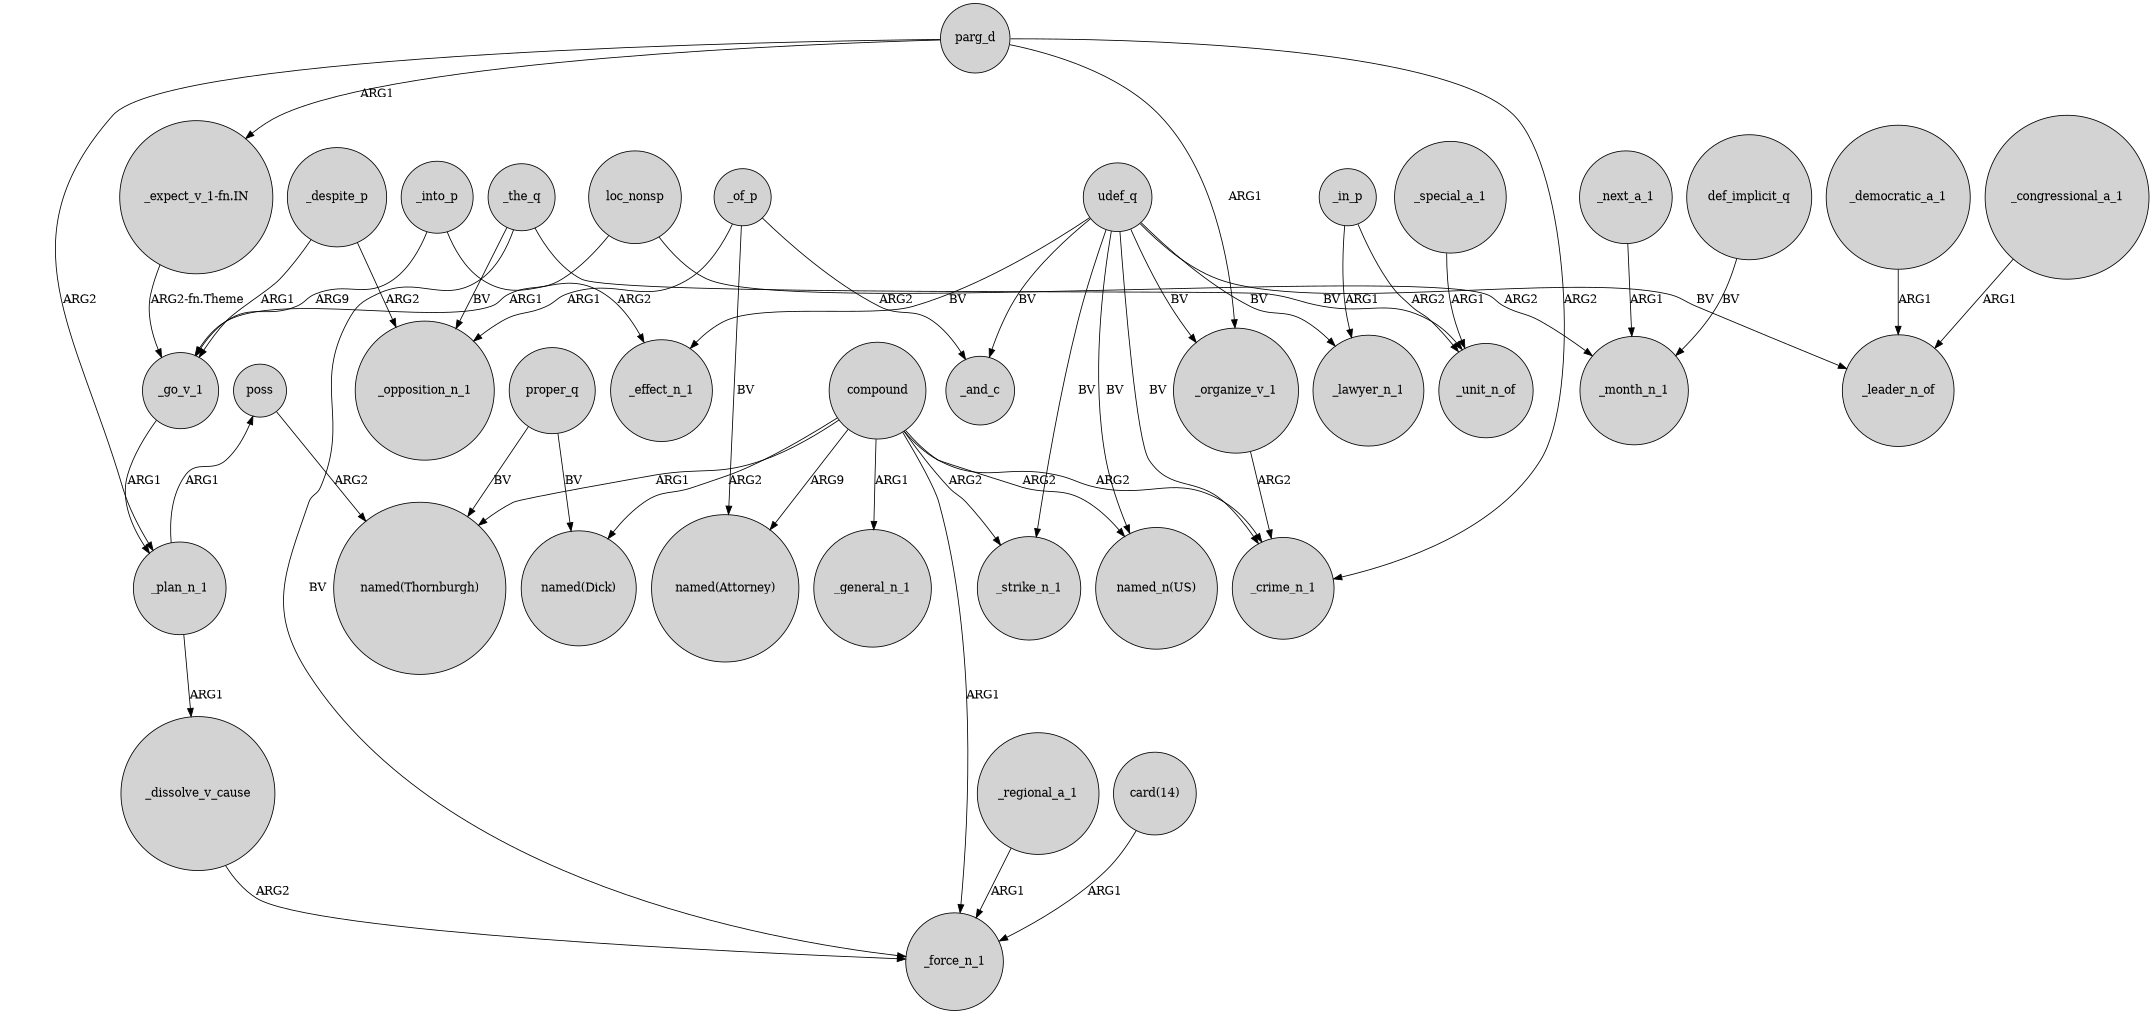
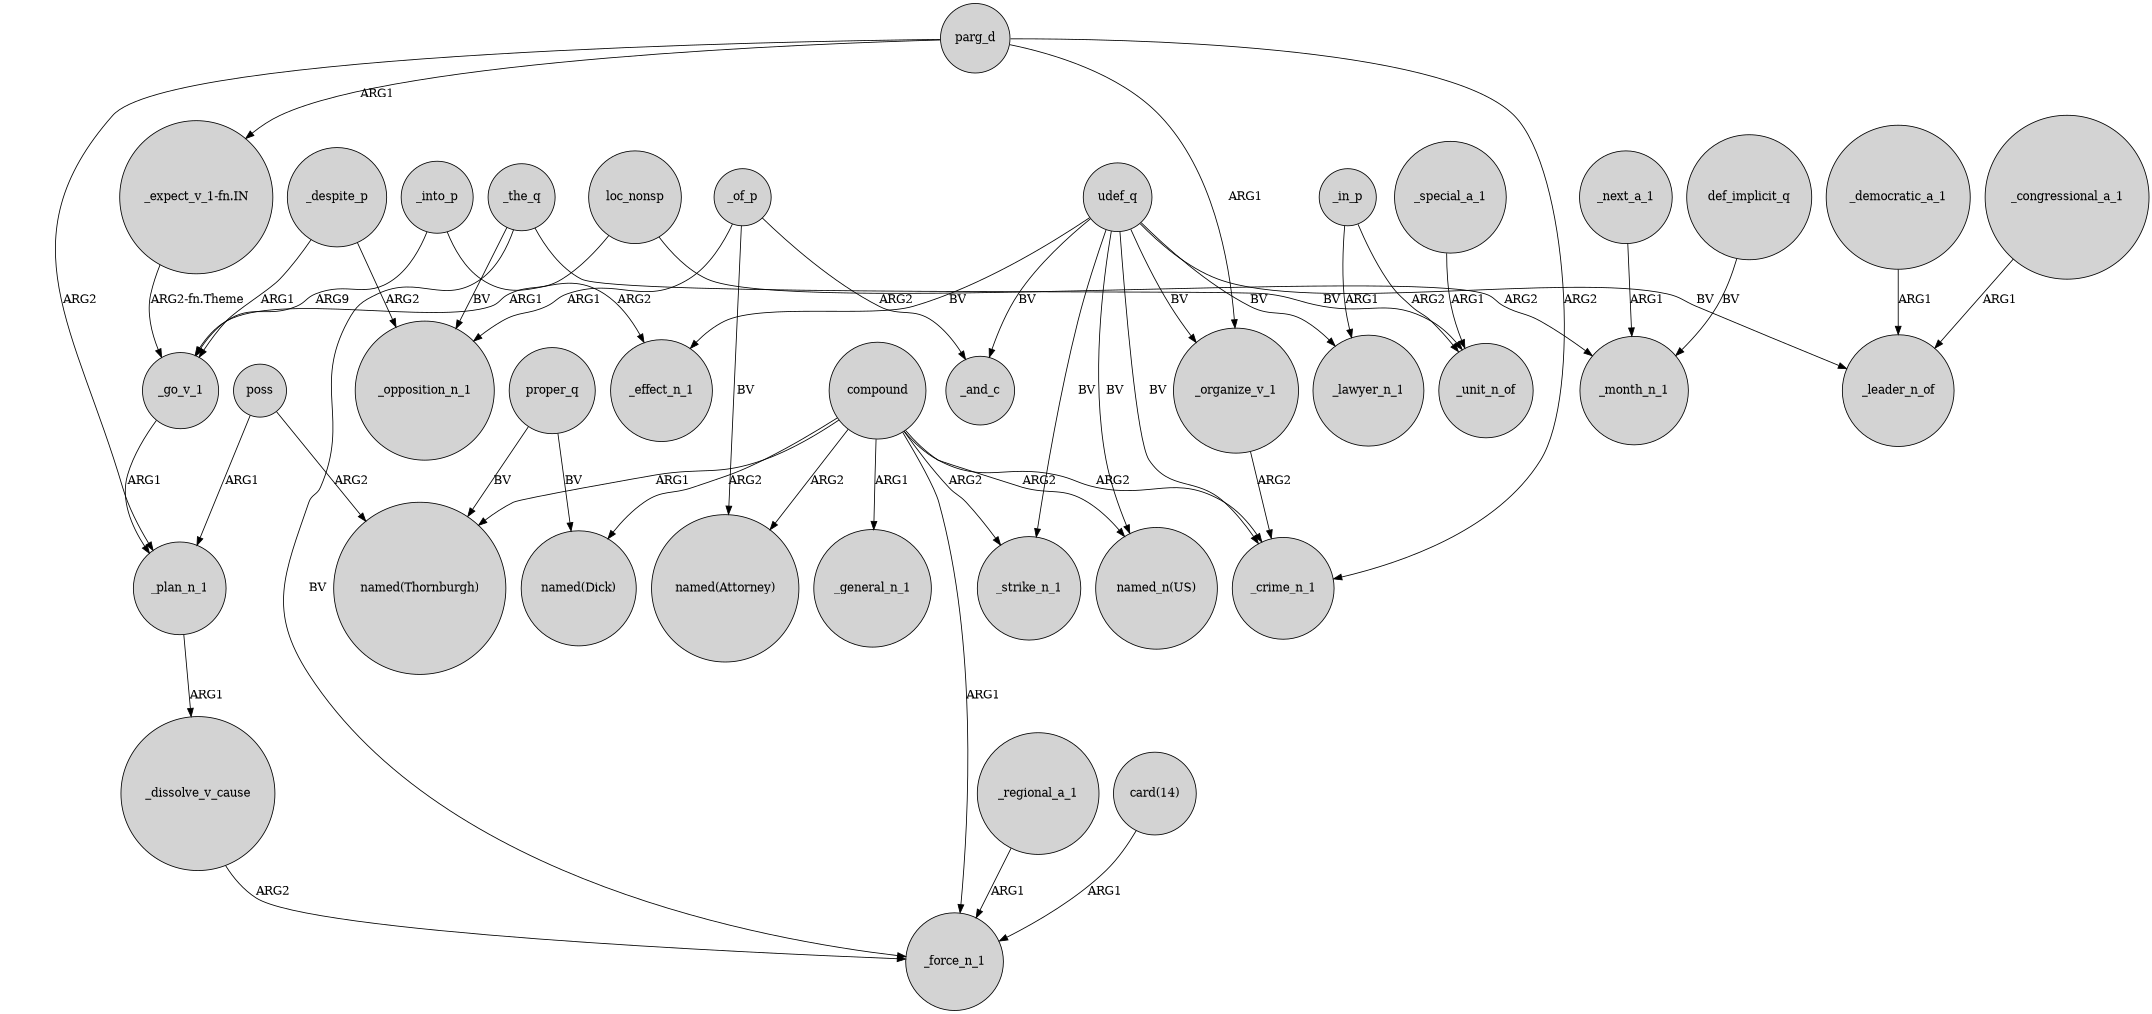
edge "_plan_n_1" -> "poss": reversed
edge "compound" -> "named(Attorney)": label "ARG9" -> "ARG2"
